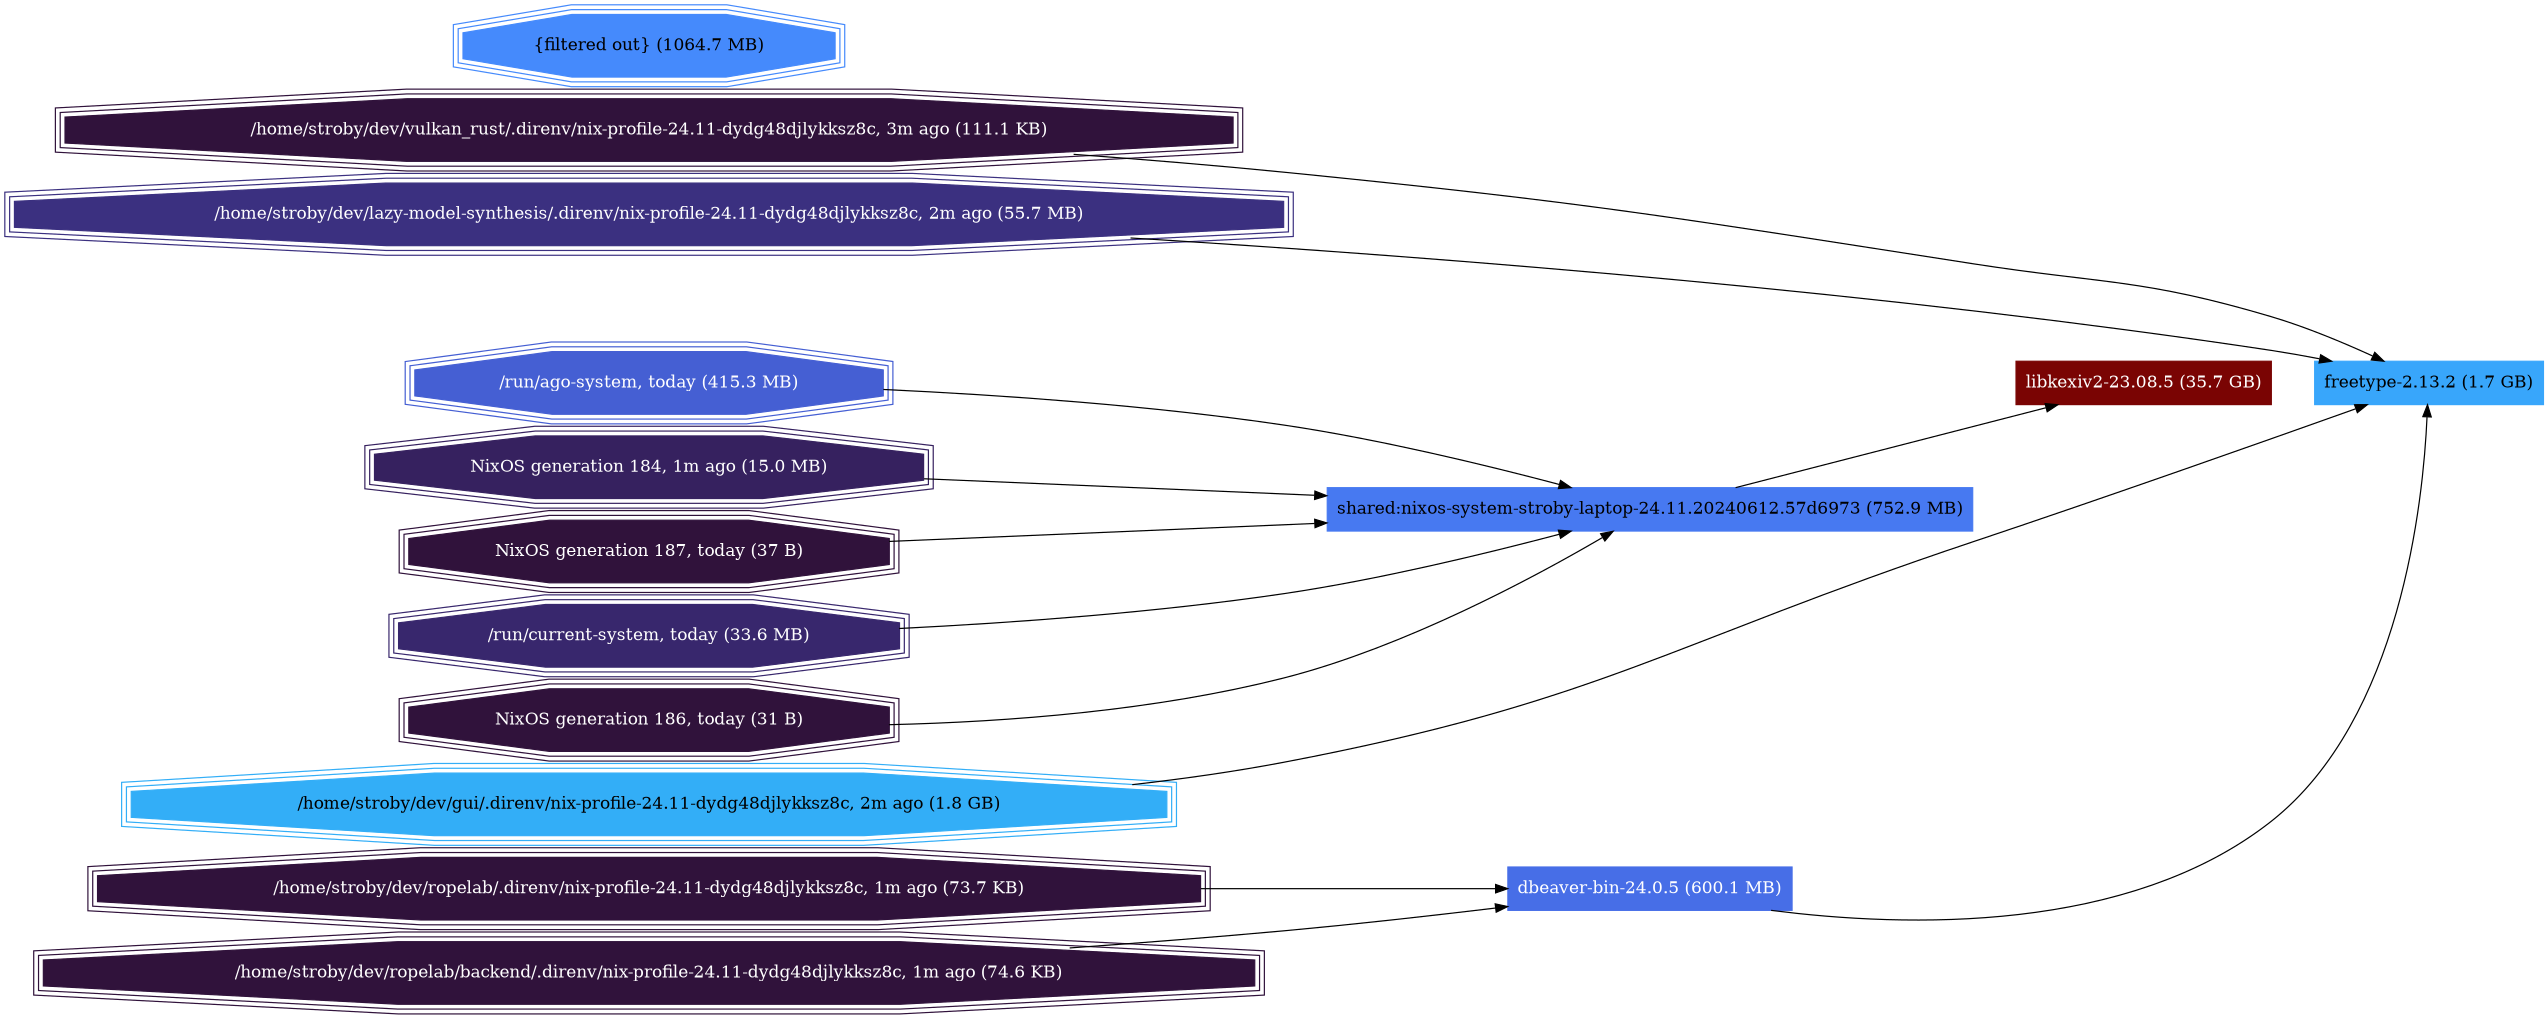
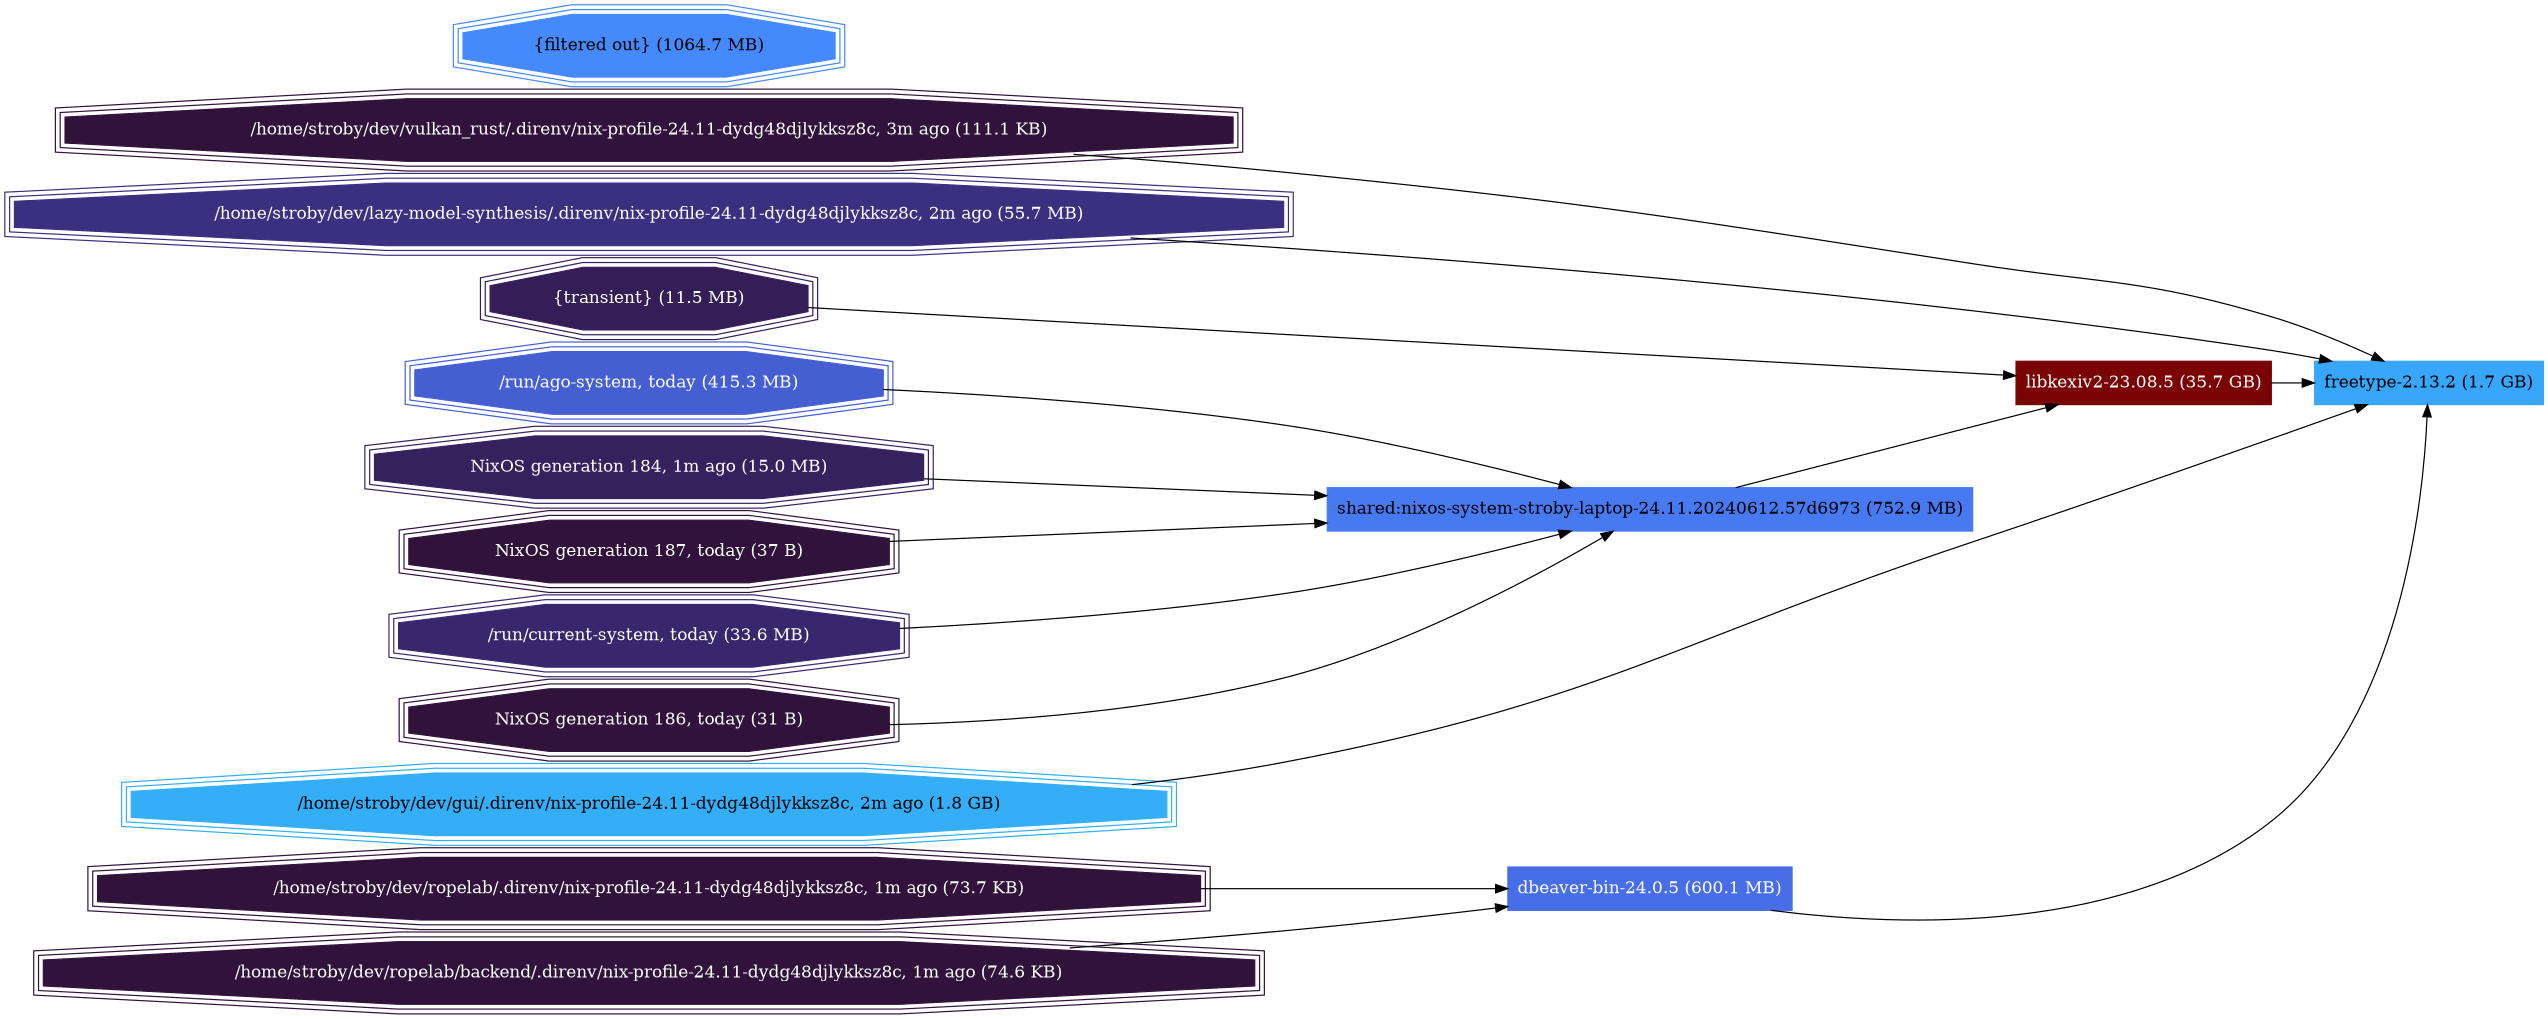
node "{transient} (11.5 MB)": added
edge "libkexiv2-23.08.5 (35.7 GB)" -> "freetype-2.13.2 (1.7 GB)": added
